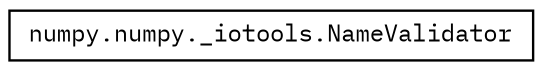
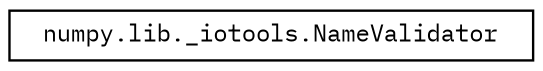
node "numpy.numpy._iotools.NameValidator": label "numpy.numpy._iotools.NameValidator" -> "numpy.lib._iotools.NameValidator"
